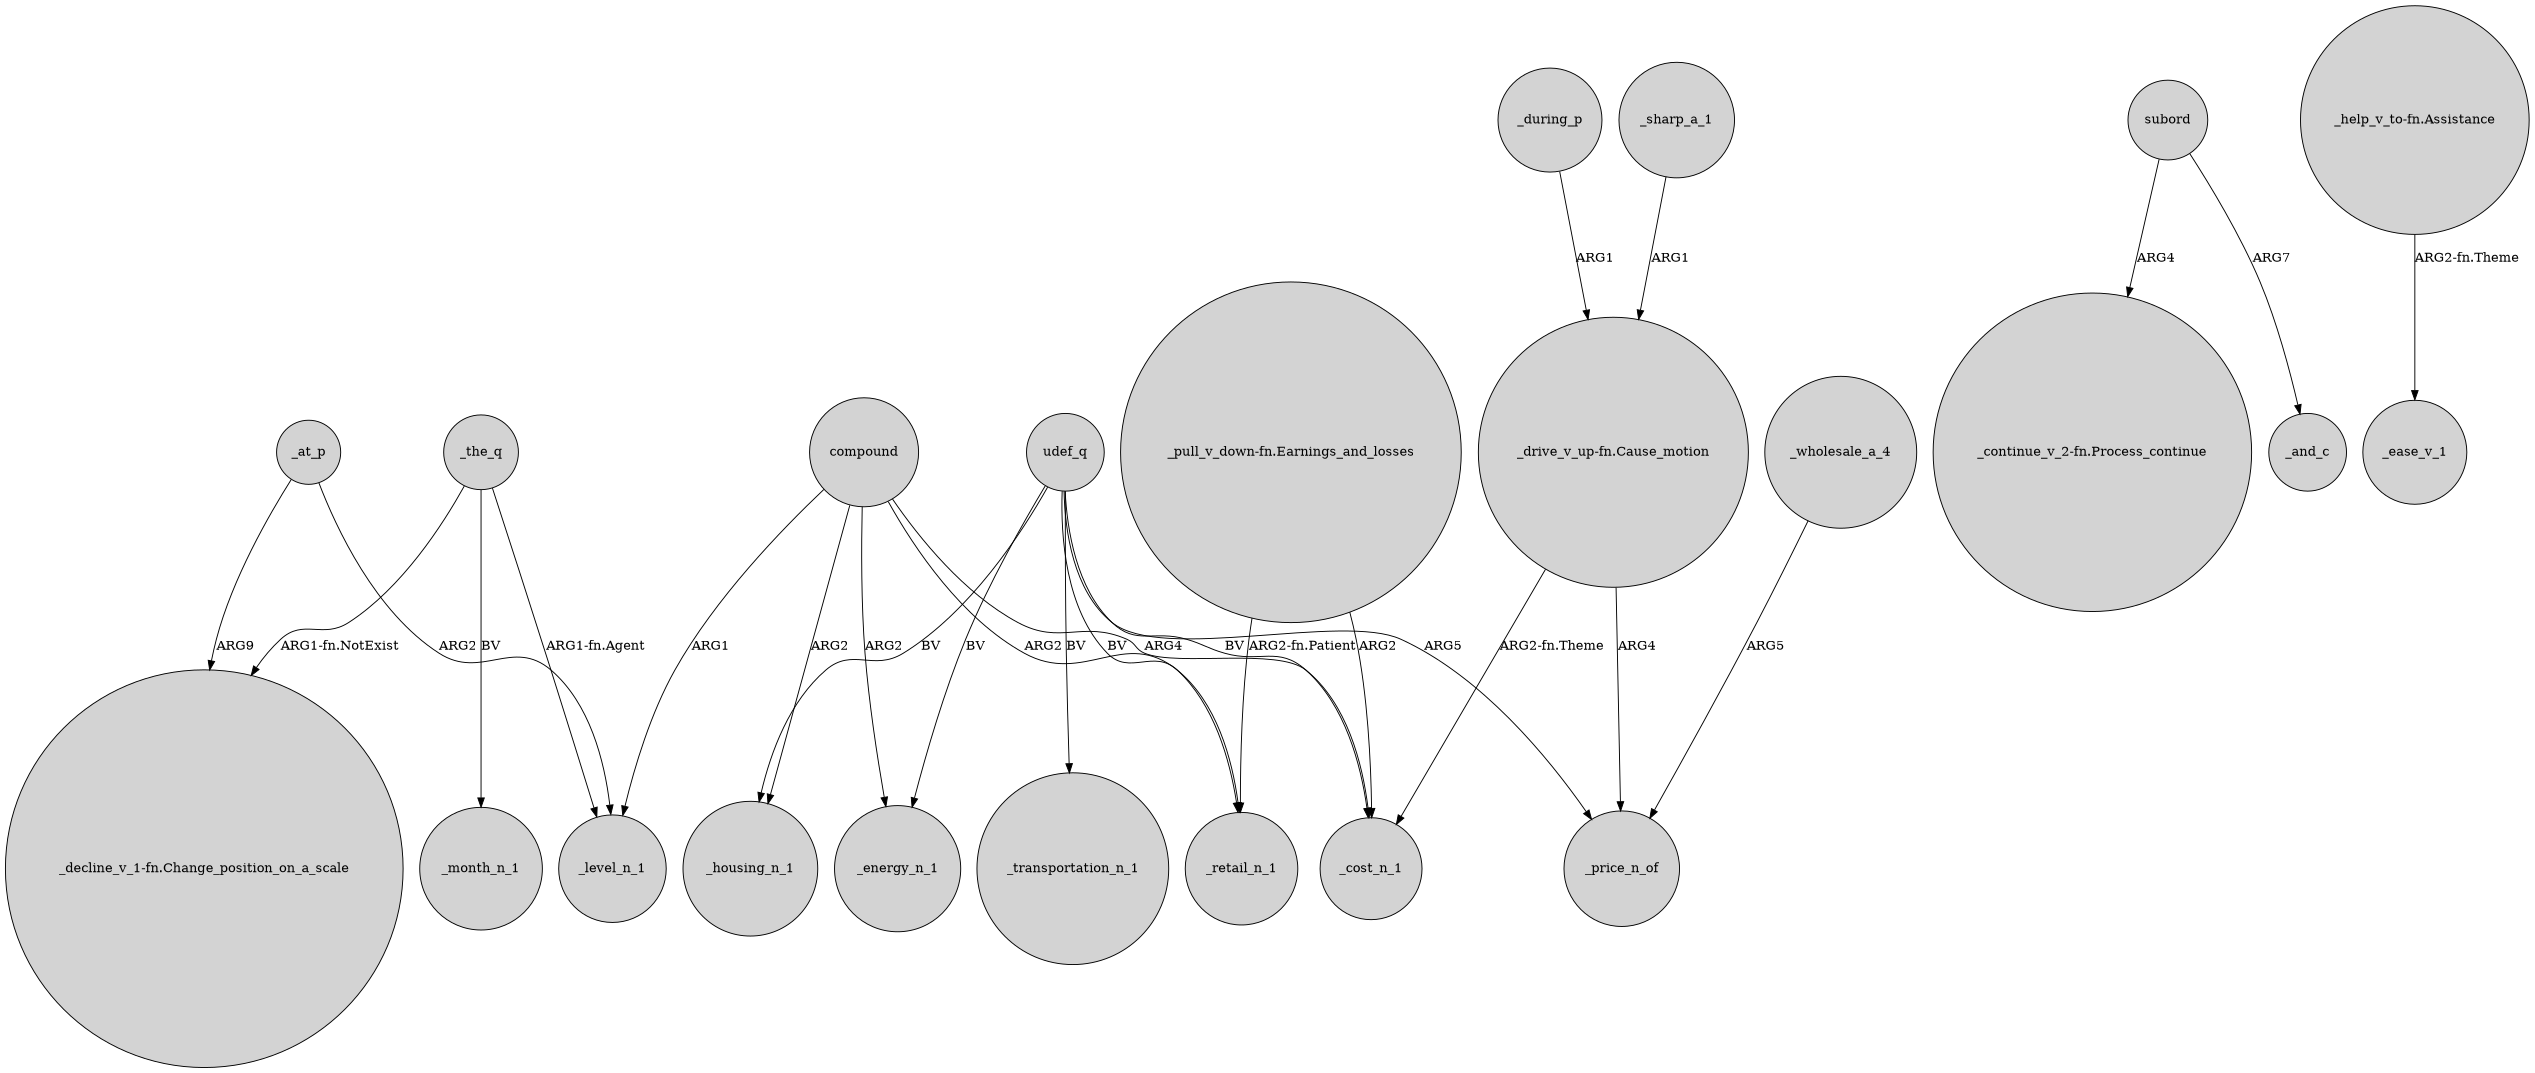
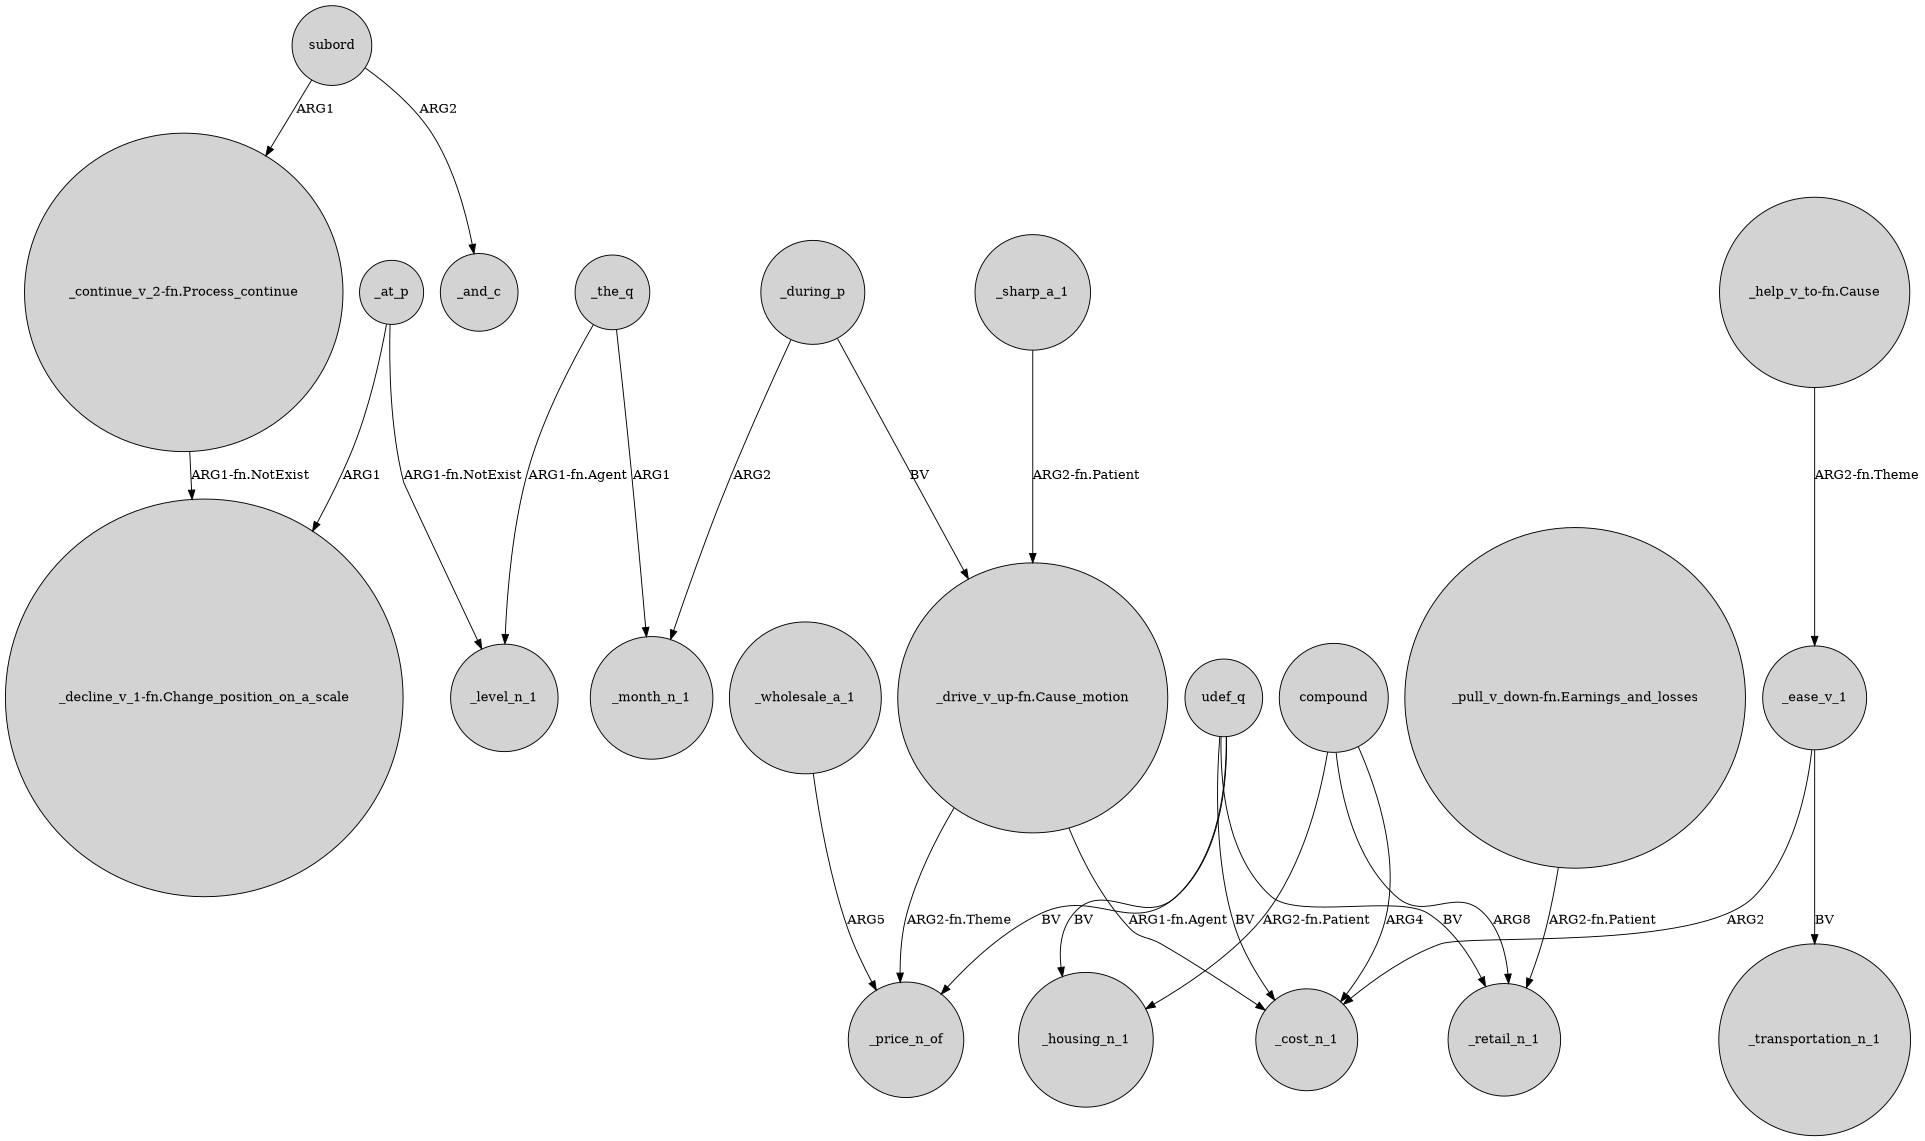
node "_help_v_to-fn.Assistance": label "_help_v_to-fn.Assistance" -> "_help_v_to-fn.Cause"
edge "_during_p" -> "_drive_v_up-fn.Cause_motion": label "ARG1" -> "BV"
edge "_sharp_a_1" -> "_drive_v_up-fn.Cause_motion": label "ARG1" -> "ARG2-fn.Patient"
edge "subord" -> "_continue_v_2-fn.Process_continue": label "ARG4" -> "ARG1"
edge "subord" -> "_and_c": label "ARG7" -> "ARG2"
node "_wholesale_a_4": label "_wholesale_a_4" -> "_wholesale_a_1"
edge "_during_p" -> "_month_n_1": added, label "ARG2"
edge "_the_q" -> "_decline_v_1-fn.Change_position_on_a_scale": now "_continue_v_2-fn.Process_continue" -> "_decline_v_1-fn.Change_position_on_a_scale"
edge "udef_q" -> "_transportation_n_1": now "_ease_v_1" -> "_transportation_n_1"
edge "compound" -> "_level_n_1": removed, label "ARG1"
edge "_at_p" -> "_decline_v_1-fn.Change_position_on_a_scale": label "ARG9" -> "ARG1"
edge "_at_p" -> "_level_n_1": label "ARG2" -> "ARG1-fn.NotExist"
edge "_the_q" -> "_month_n_1": label "BV" -> "ARG1"
edge "compound" -> "_housing_n_1": label "ARG2" -> "ARG2-fn.Patient"
edge "compound" -> "_retail_n_1": label "ARG2" -> "ARG8"
edge "udef_q" -> "_price_n_of": label "ARG5" -> "BV"
edge "_drive_v_up-fn.Cause_motion" -> "_cost_n_1": label "ARG2-fn.Theme" -> "ARG1-fn.Agent"
edge "_drive_v_up-fn.Cause_motion" -> "_price_n_of": label "ARG4" -> "ARG2-fn.Theme"
edge "_pull_v_down-fn.Earnings_and_losses" -> "_cost_n_1": now "_ease_v_1" -> "_cost_n_1"
node "_energy_n_1": removed
